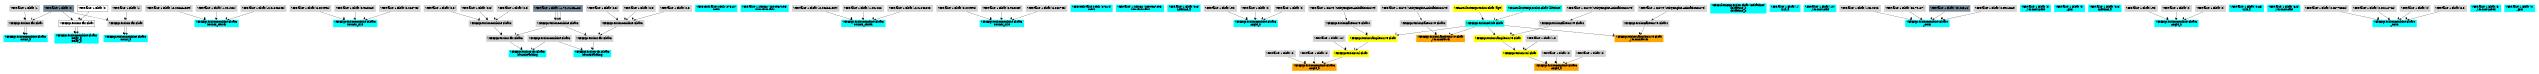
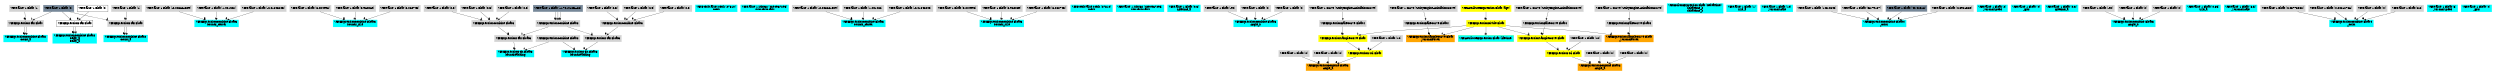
edge "VFXAttributeExpression Float (lifetime)" -> "VFXExpressionDivide Float": reversed
node "VFXExpressionDivide Float": fillcolor cyan -> yellow
